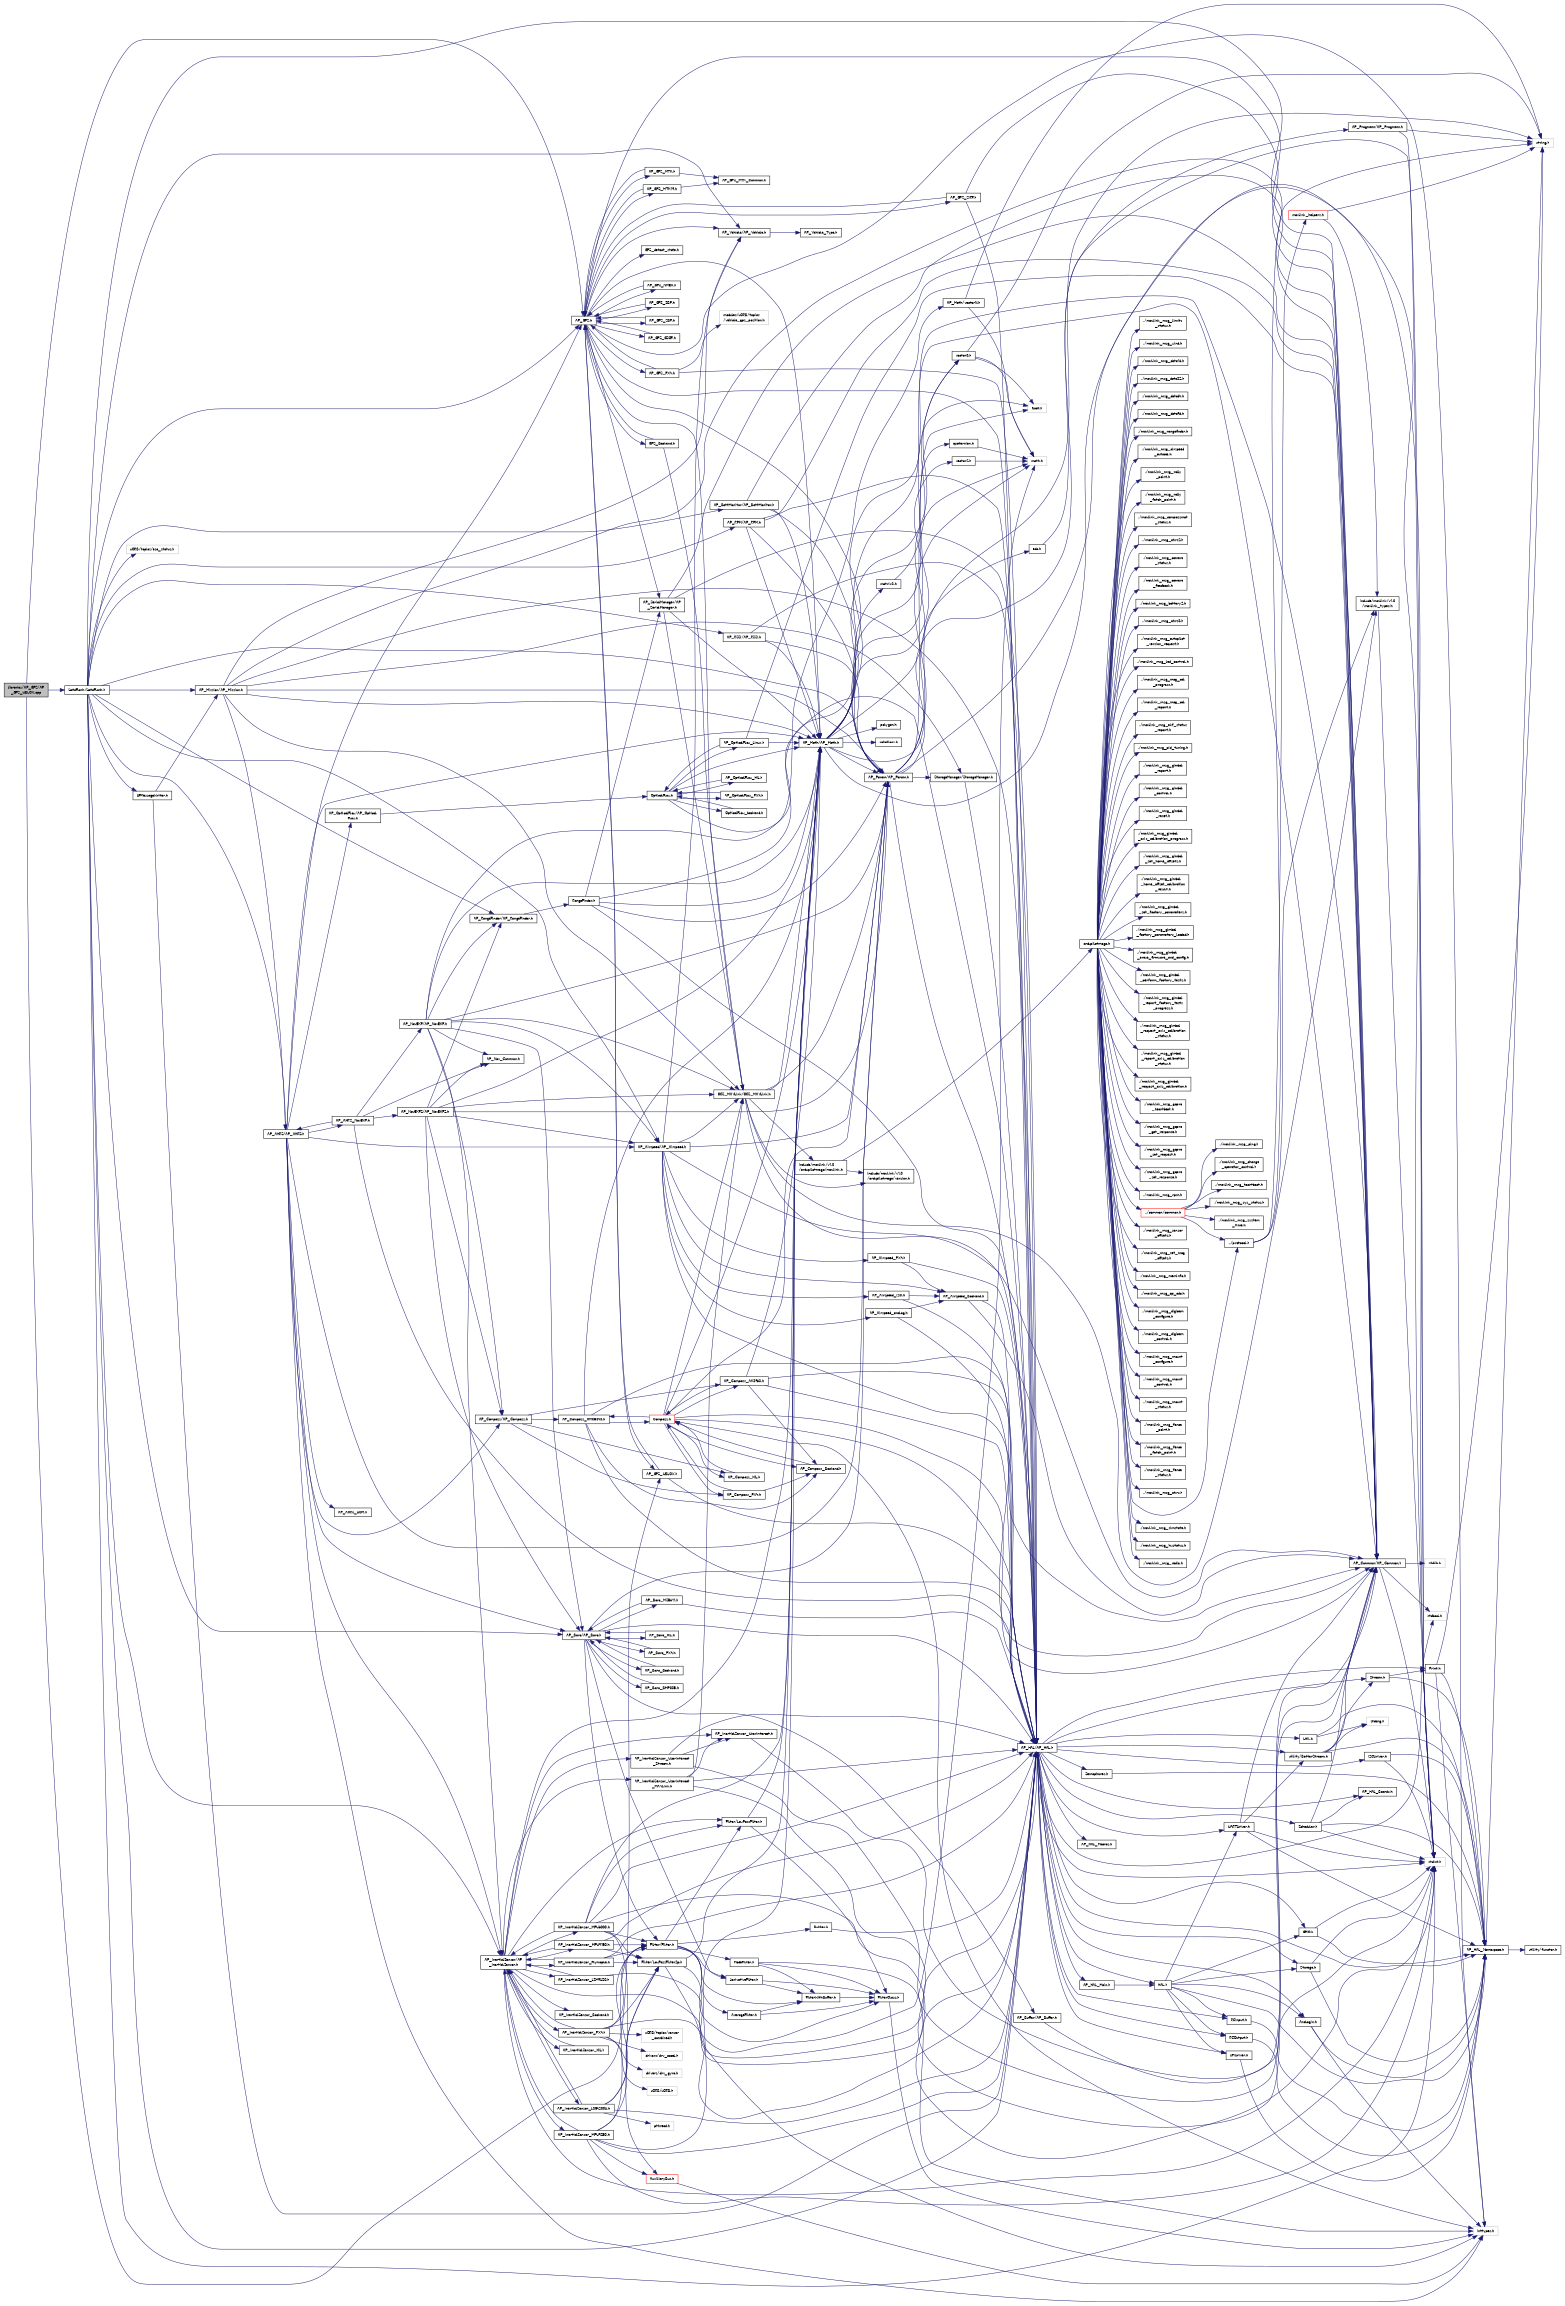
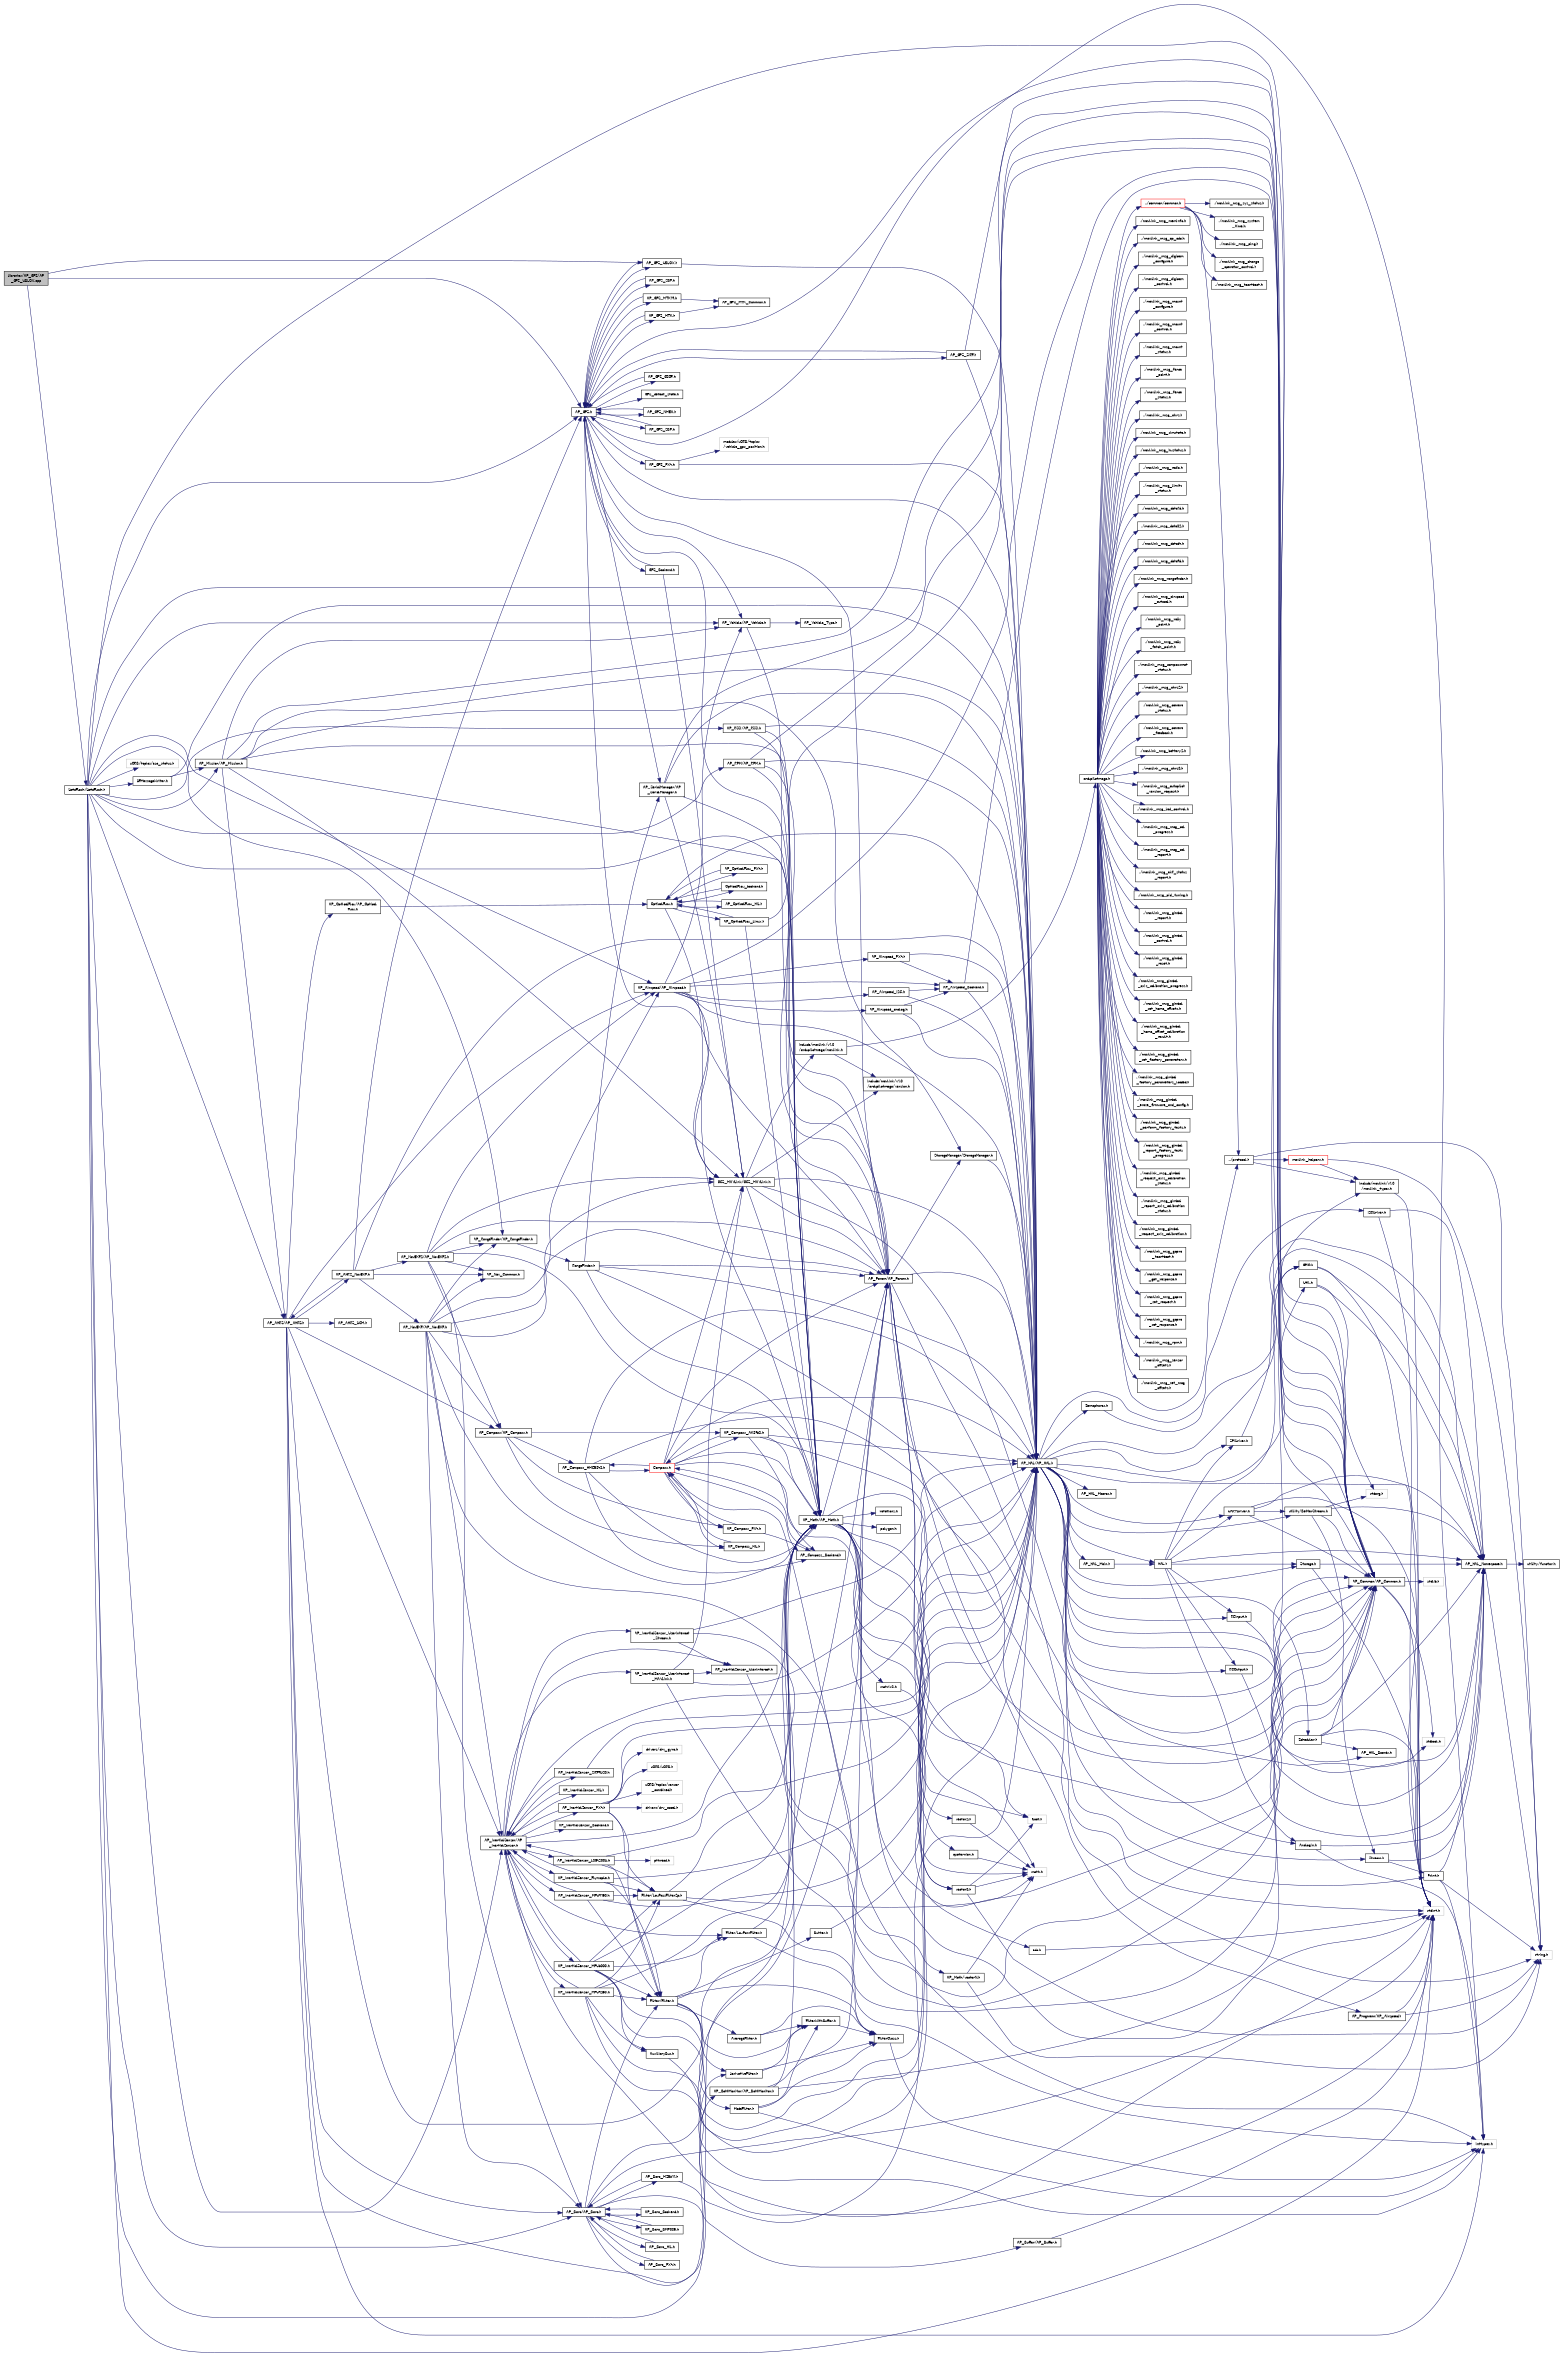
node "AP_Progmem/AP_Progmem.h": label "AP_Progmem/AP_Progmem.h" -> "AP_Progmem/AP_Airspeed.h"
node "./mavlink_msg_wind.h": removed
edge "AP_AHRS/AP_AHRS.h" -> "AP_GPS.h": now "AP_AHRS_NavEKF.h" -> "AP_GPS.h"
edge "AP_Vehicle/AP_Vehicle.h" -> "AP_Param/AP_Param.h": added
node "./mavlink_msg_fence _fetch_point.h": removed
node "AP_InertialSensor_LSM9DS0.h": label "AP_InertialSensor_LSM9DS0.h" -> "AP_InertialSensor_SIRF9DS0.h"
node "AuxiliaryBus.h": color red -> black
